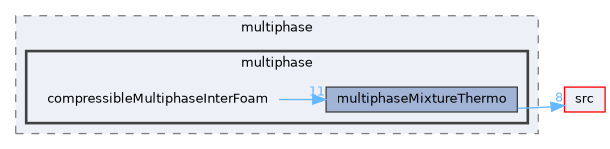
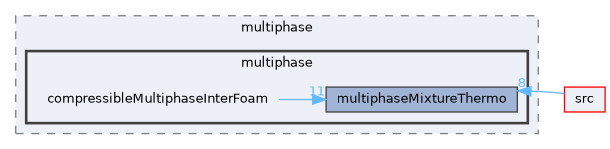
edge "multiphaseMixtureThermo" -> "src": reversed
